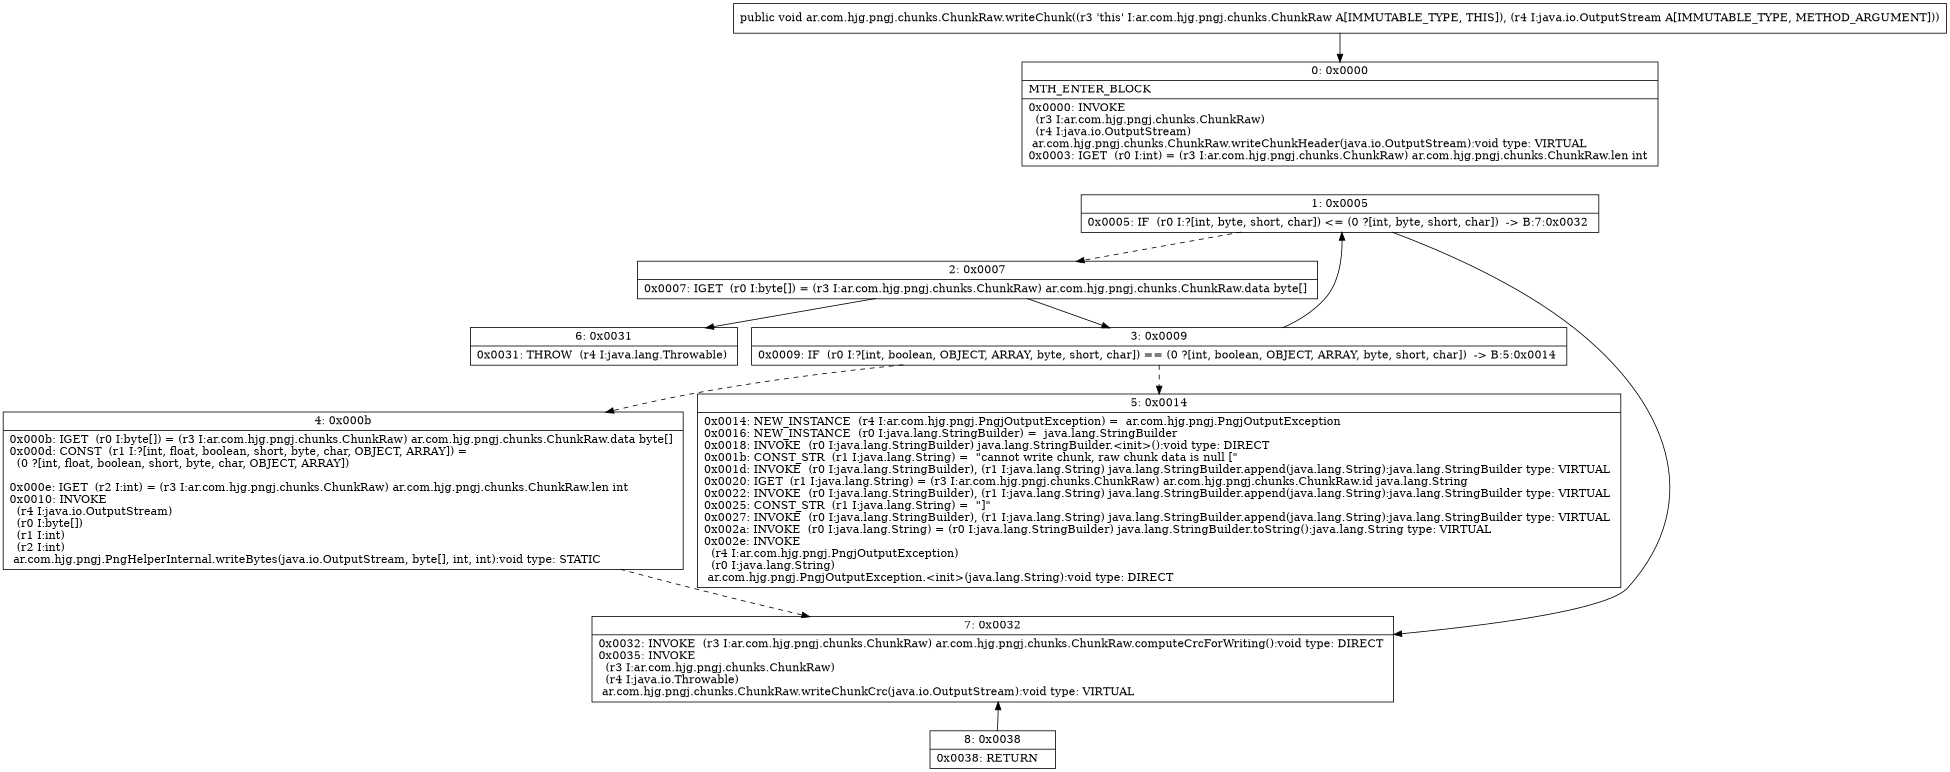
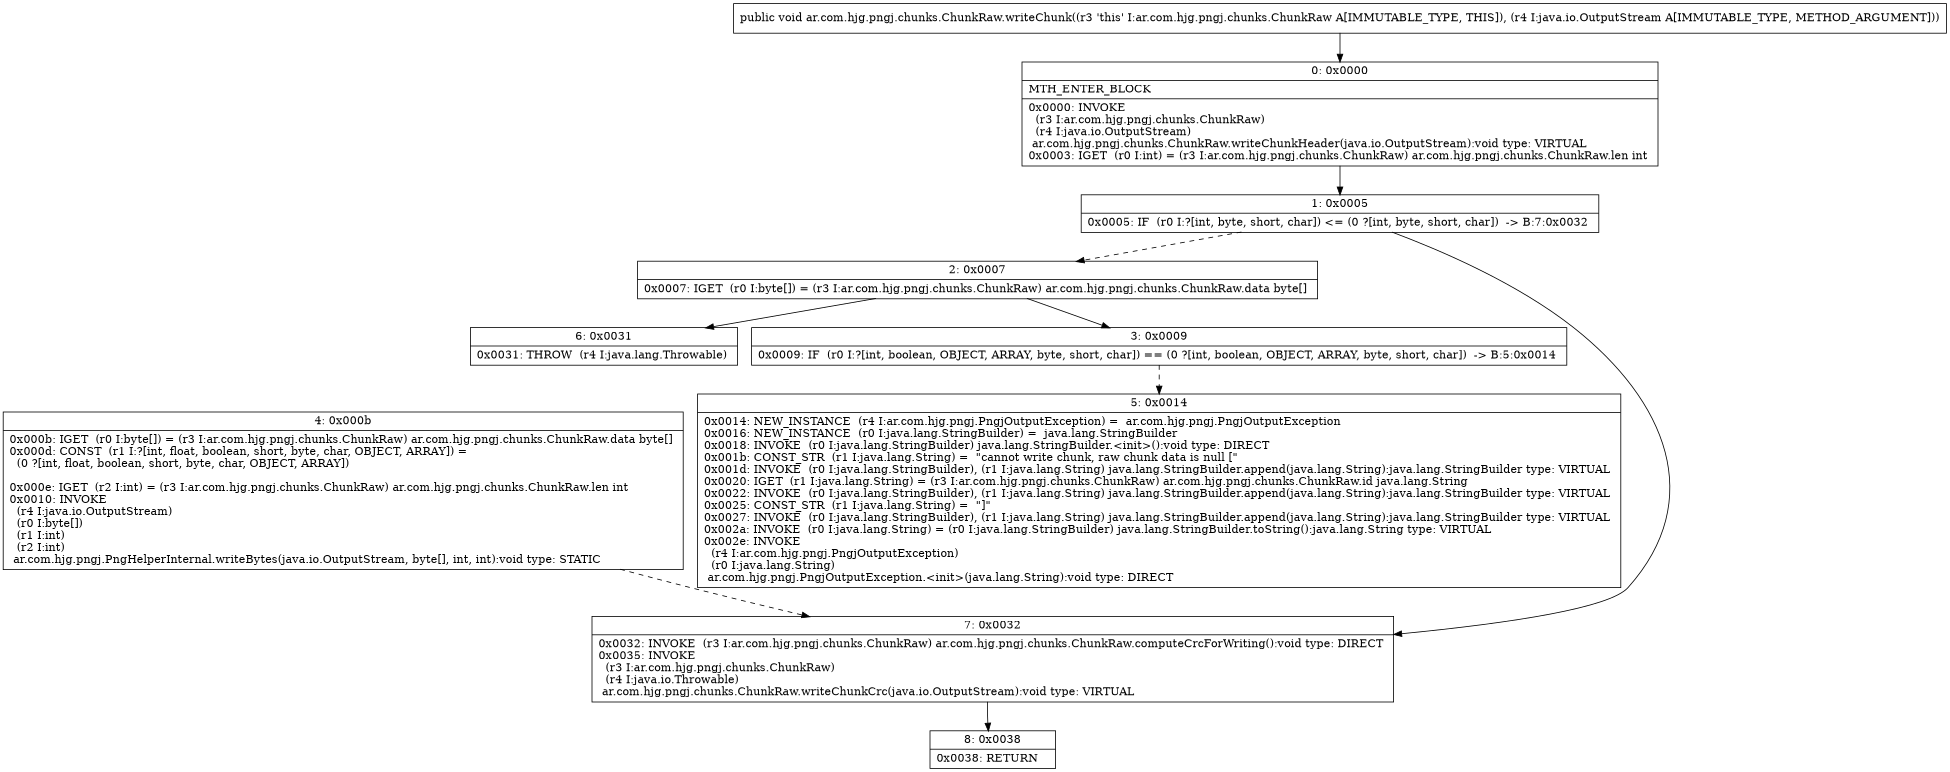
edge "3: 0x0009" -> "1: 0x0005": now "0: 0x0000" -> "1: 0x0005"
edge "3: 0x0009" -> "4: 0x000b": removed
edge "8: 0x0038" -> "7: 0x0032": reversed
